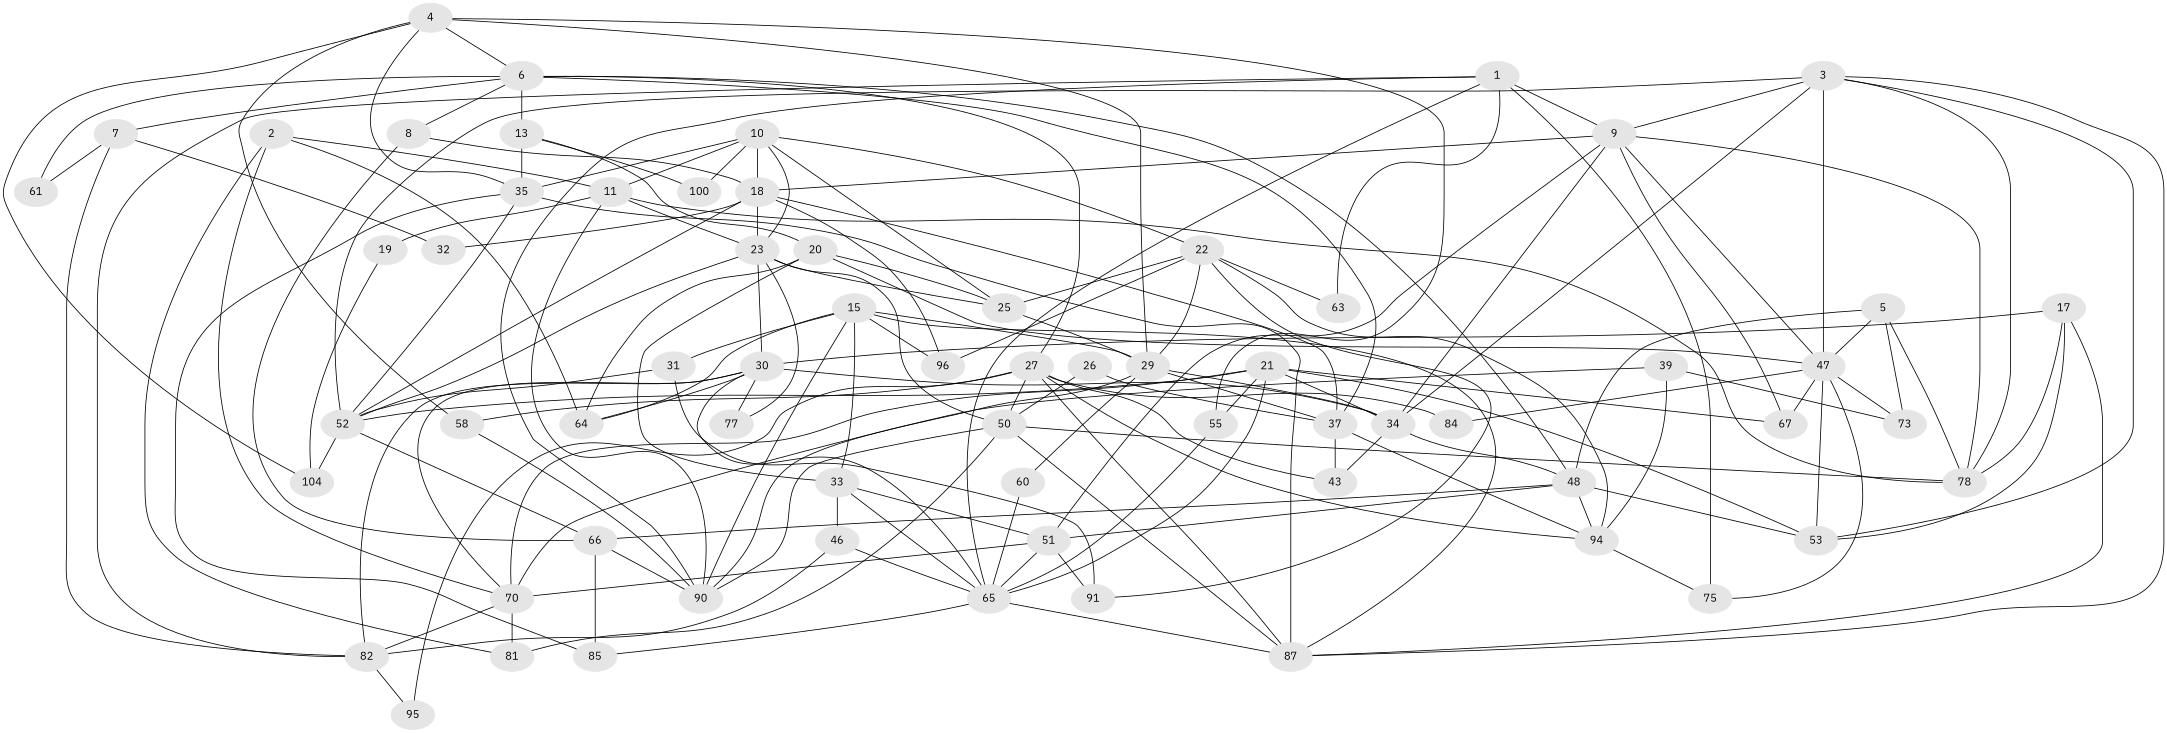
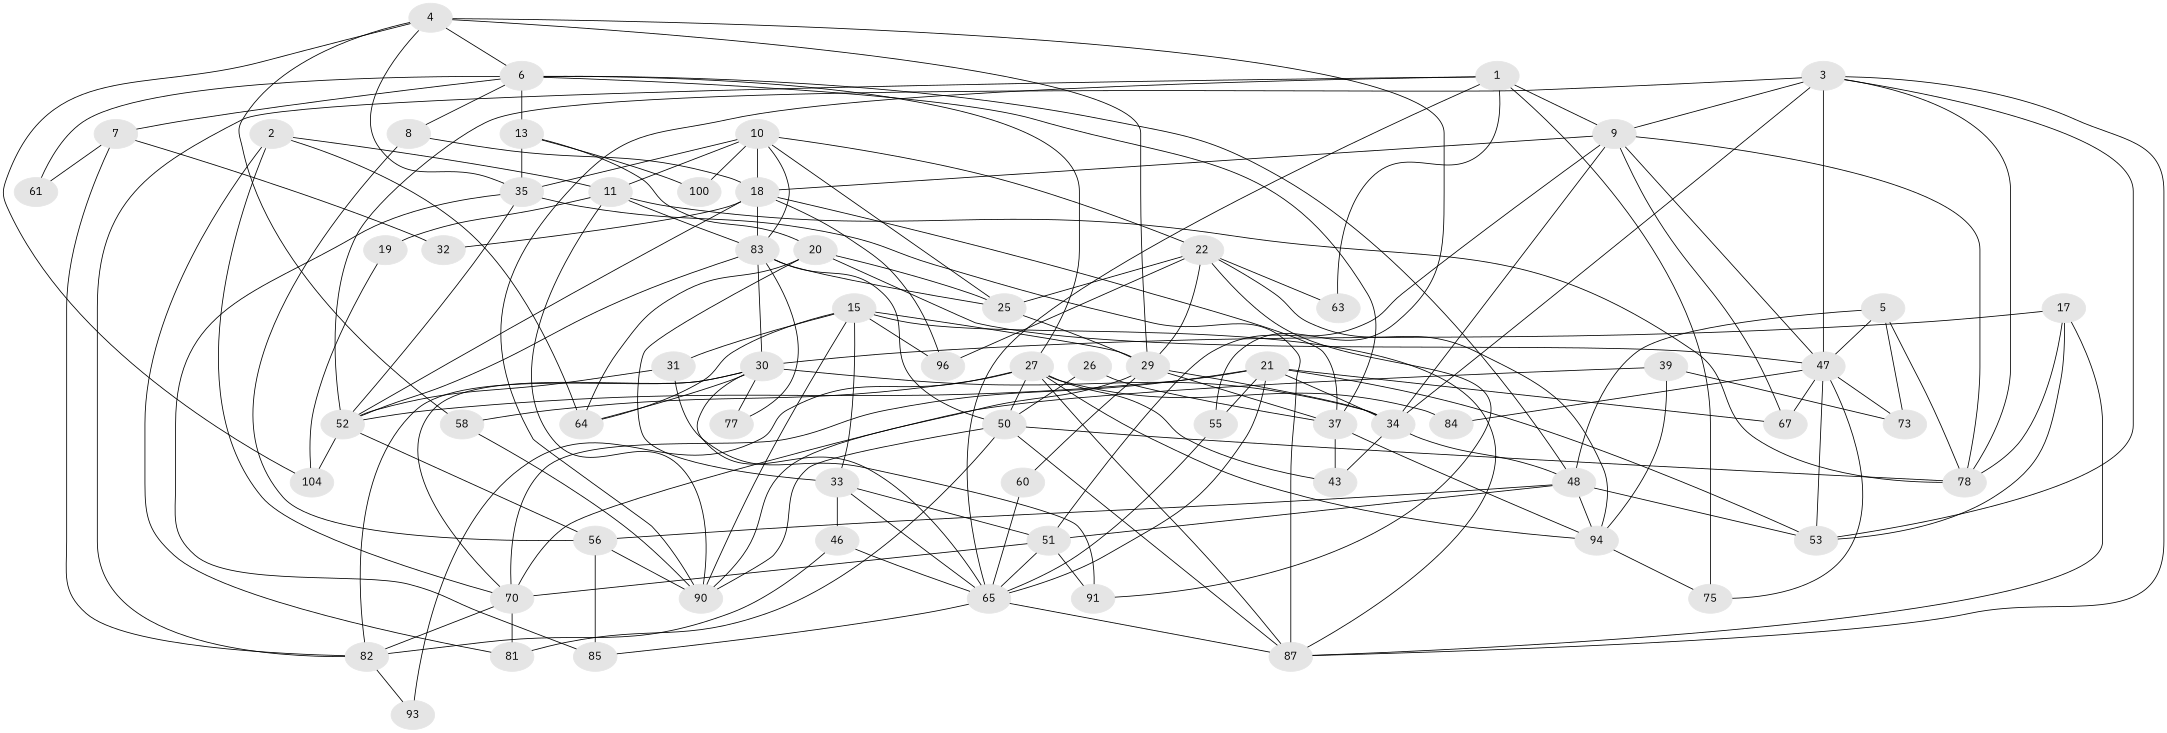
node "23": label "23" -> "83"
node "66": label "66" -> "56"
node "95": label "95" -> "93"
